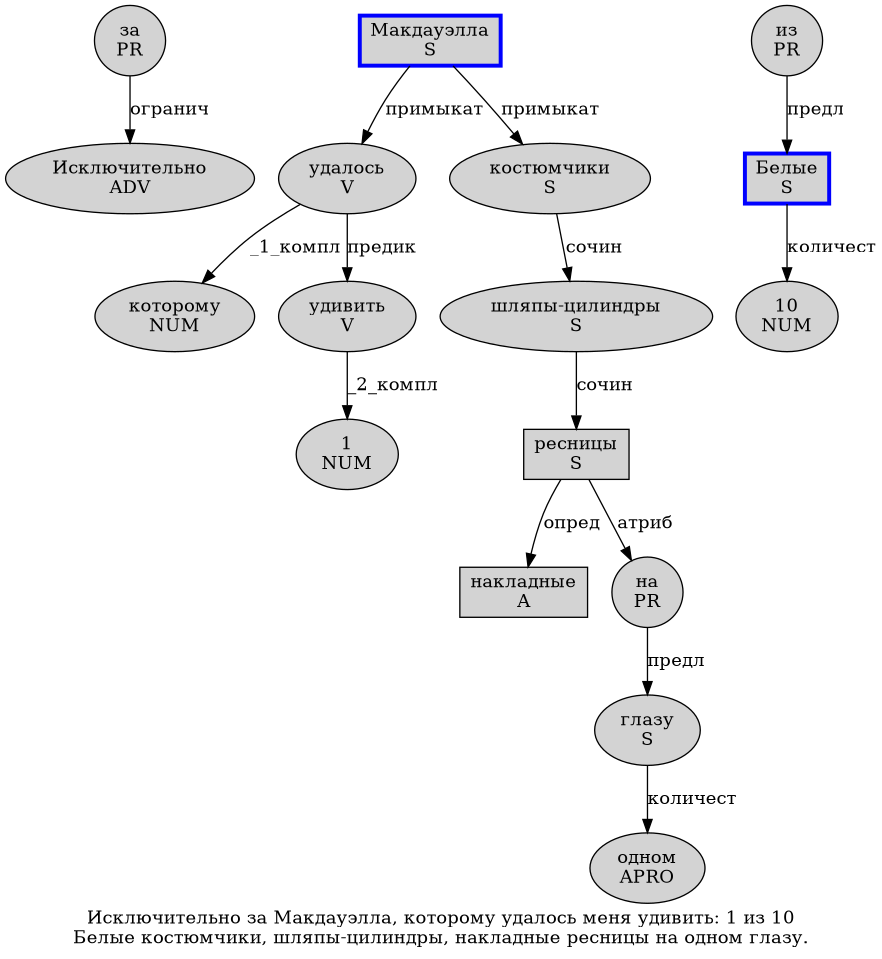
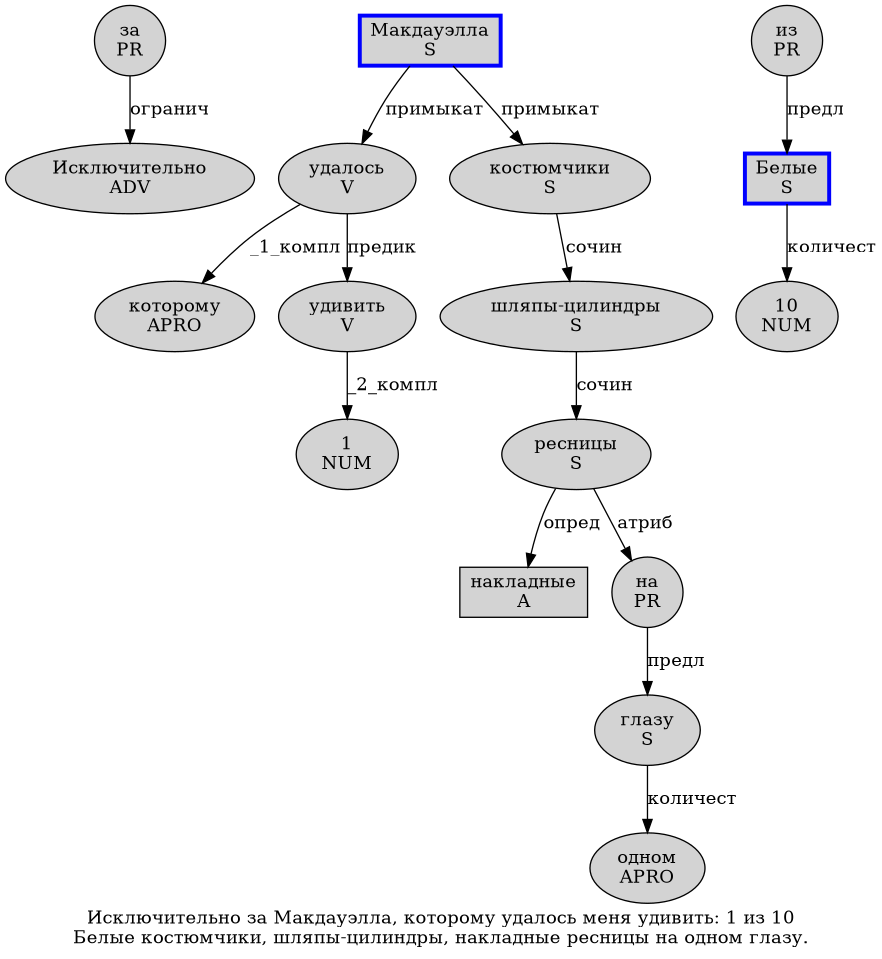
node "которому NUM": label "которому NUM" -> "которому APRO"
node "ресницы S": shape box -> ellipse
